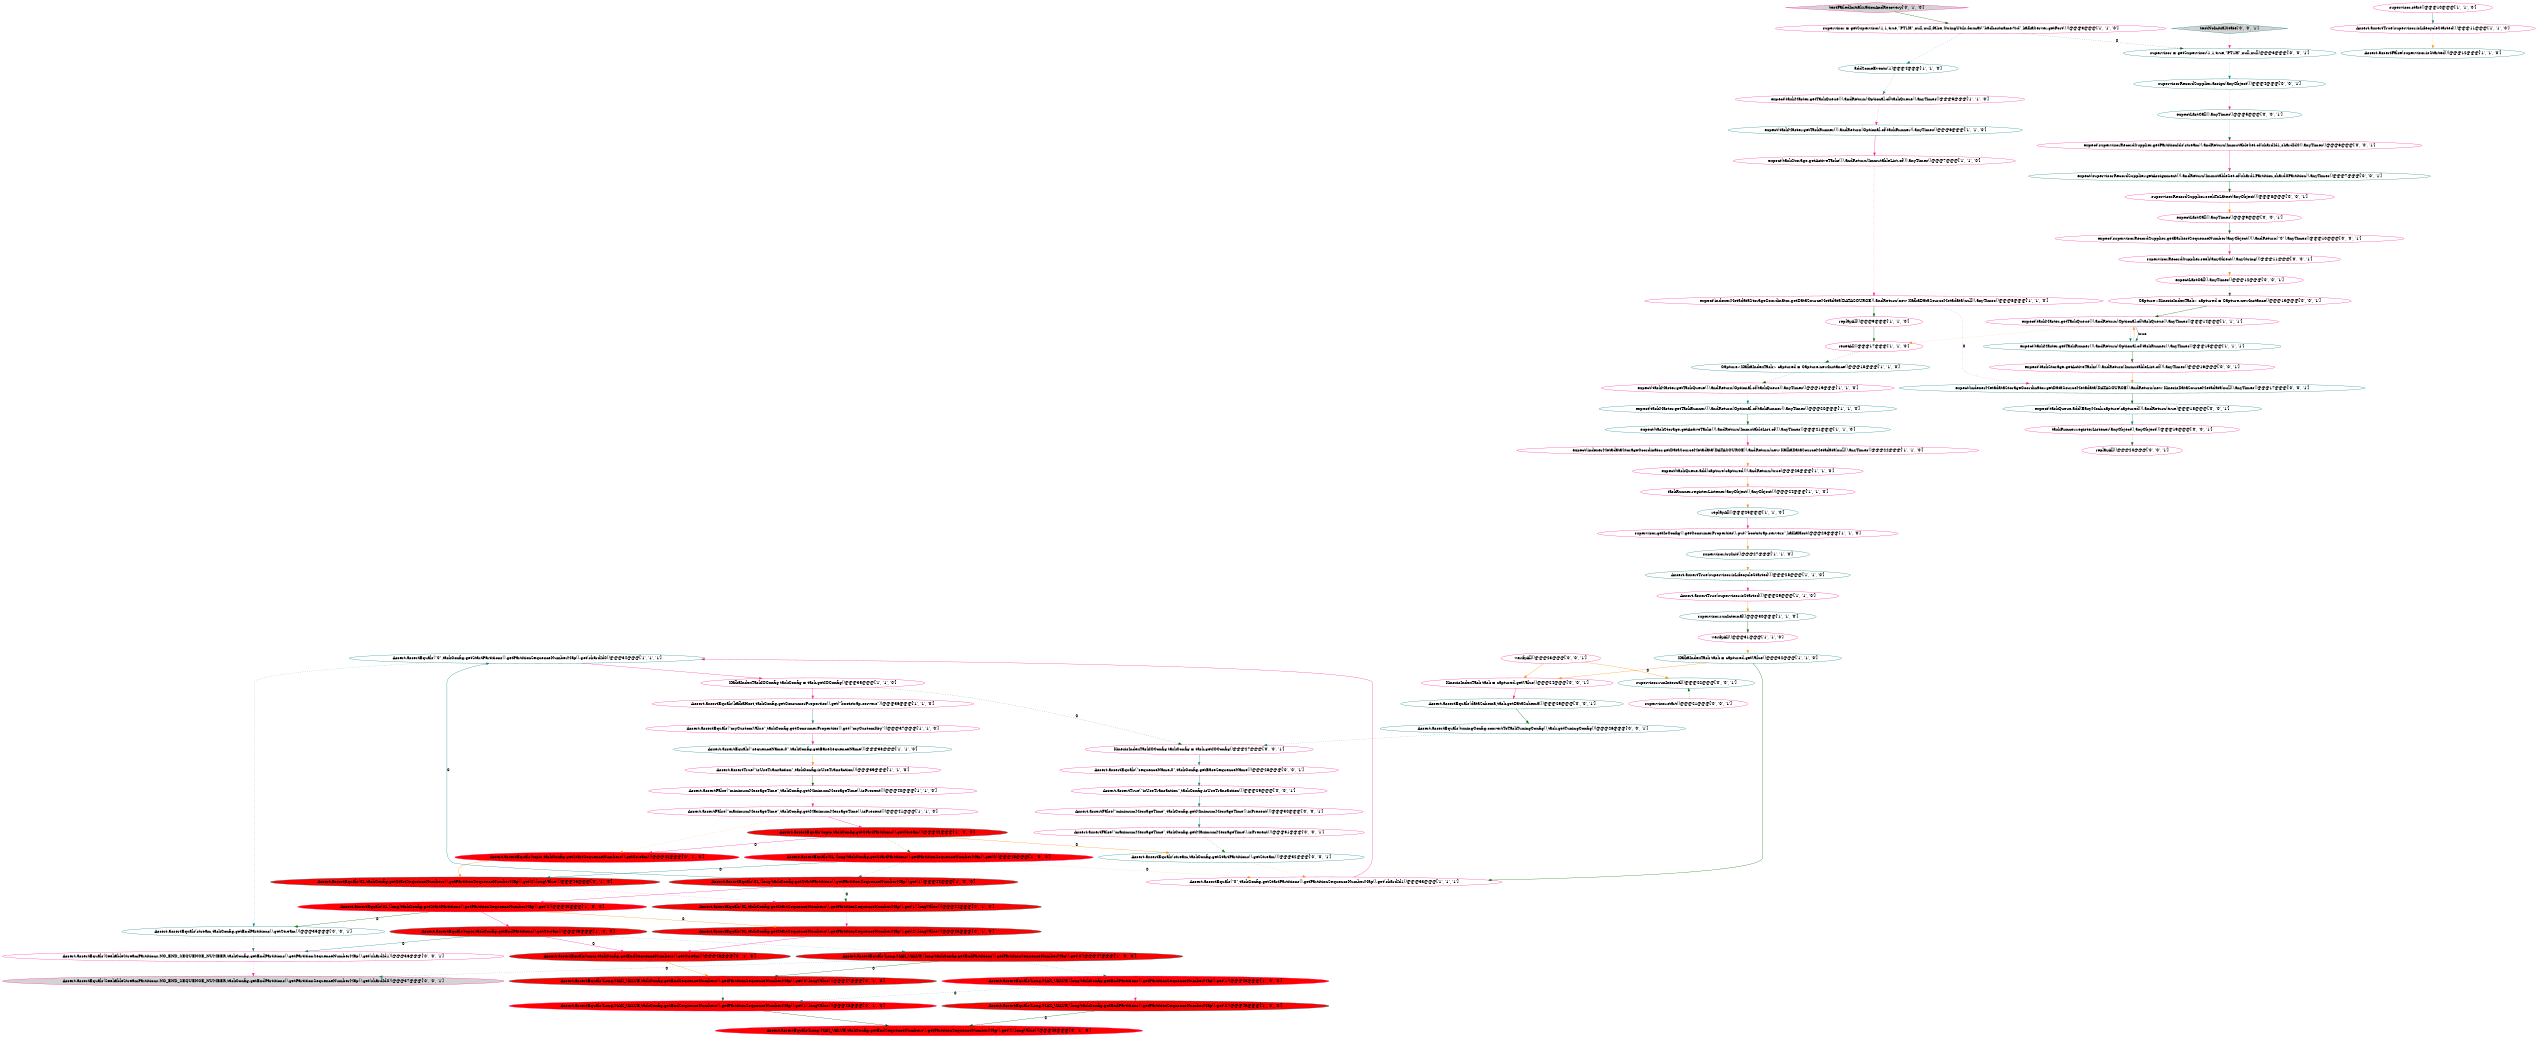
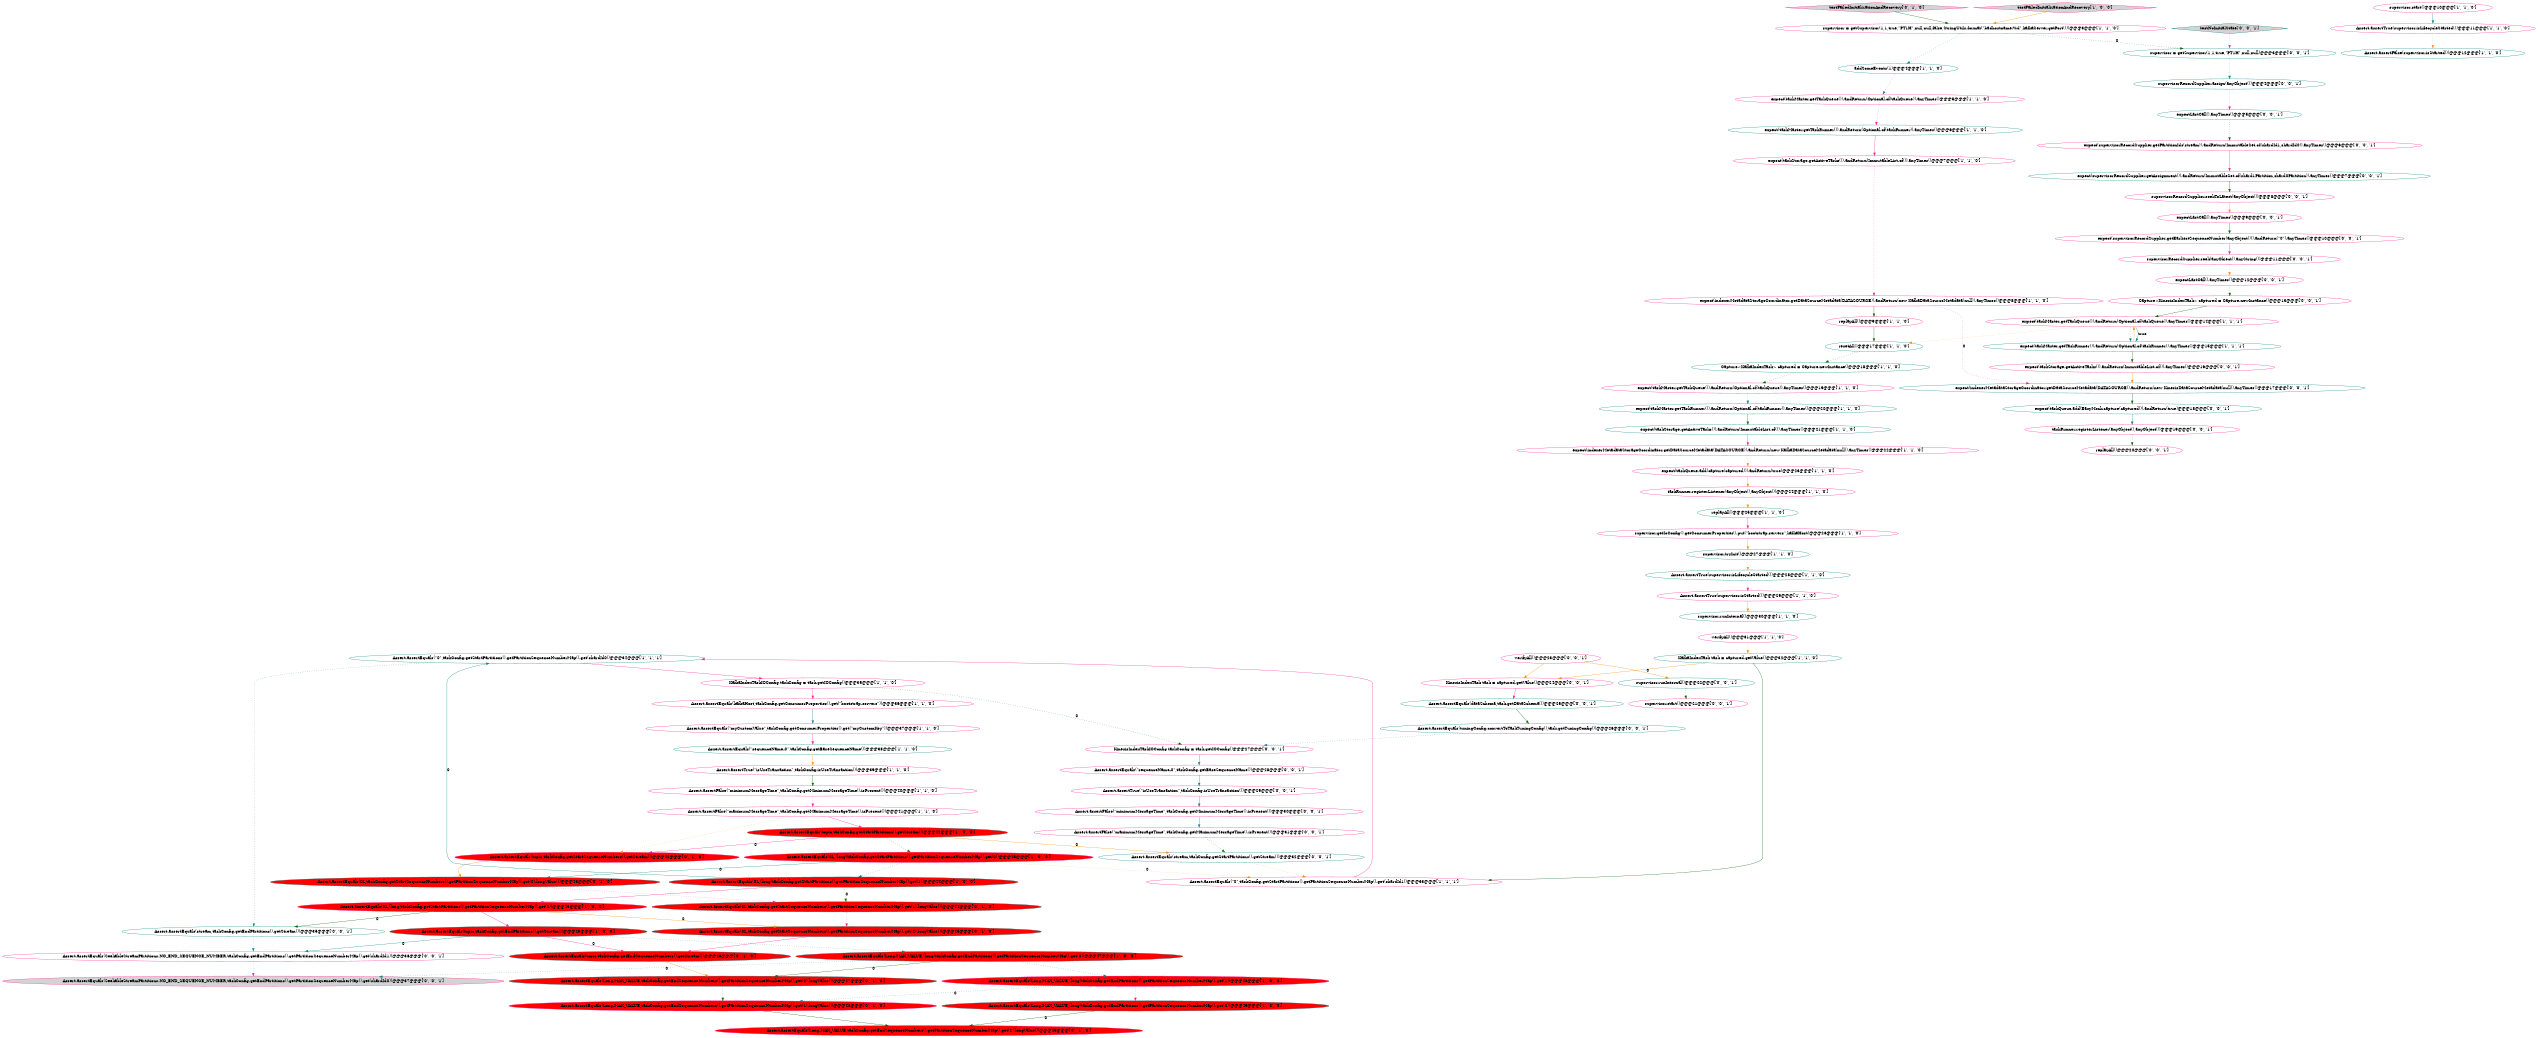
node "testFailedInitializationAndRecovery['1', '0', '0']": added
node "resetAll()@@@17@@@['1', '1', '0']": color deeppink -> teal
edge "supervisor.runInternal()@@@30@@@['1', '1', '0']" -> "verifyAll()@@@31@@@['1', '1', '0']": removed
edge "supervisor.start()@@@21@@@['0', '0', '1']" -> "supervisor.runInternal()@@@22@@@['0', '0', '1']": reversed
